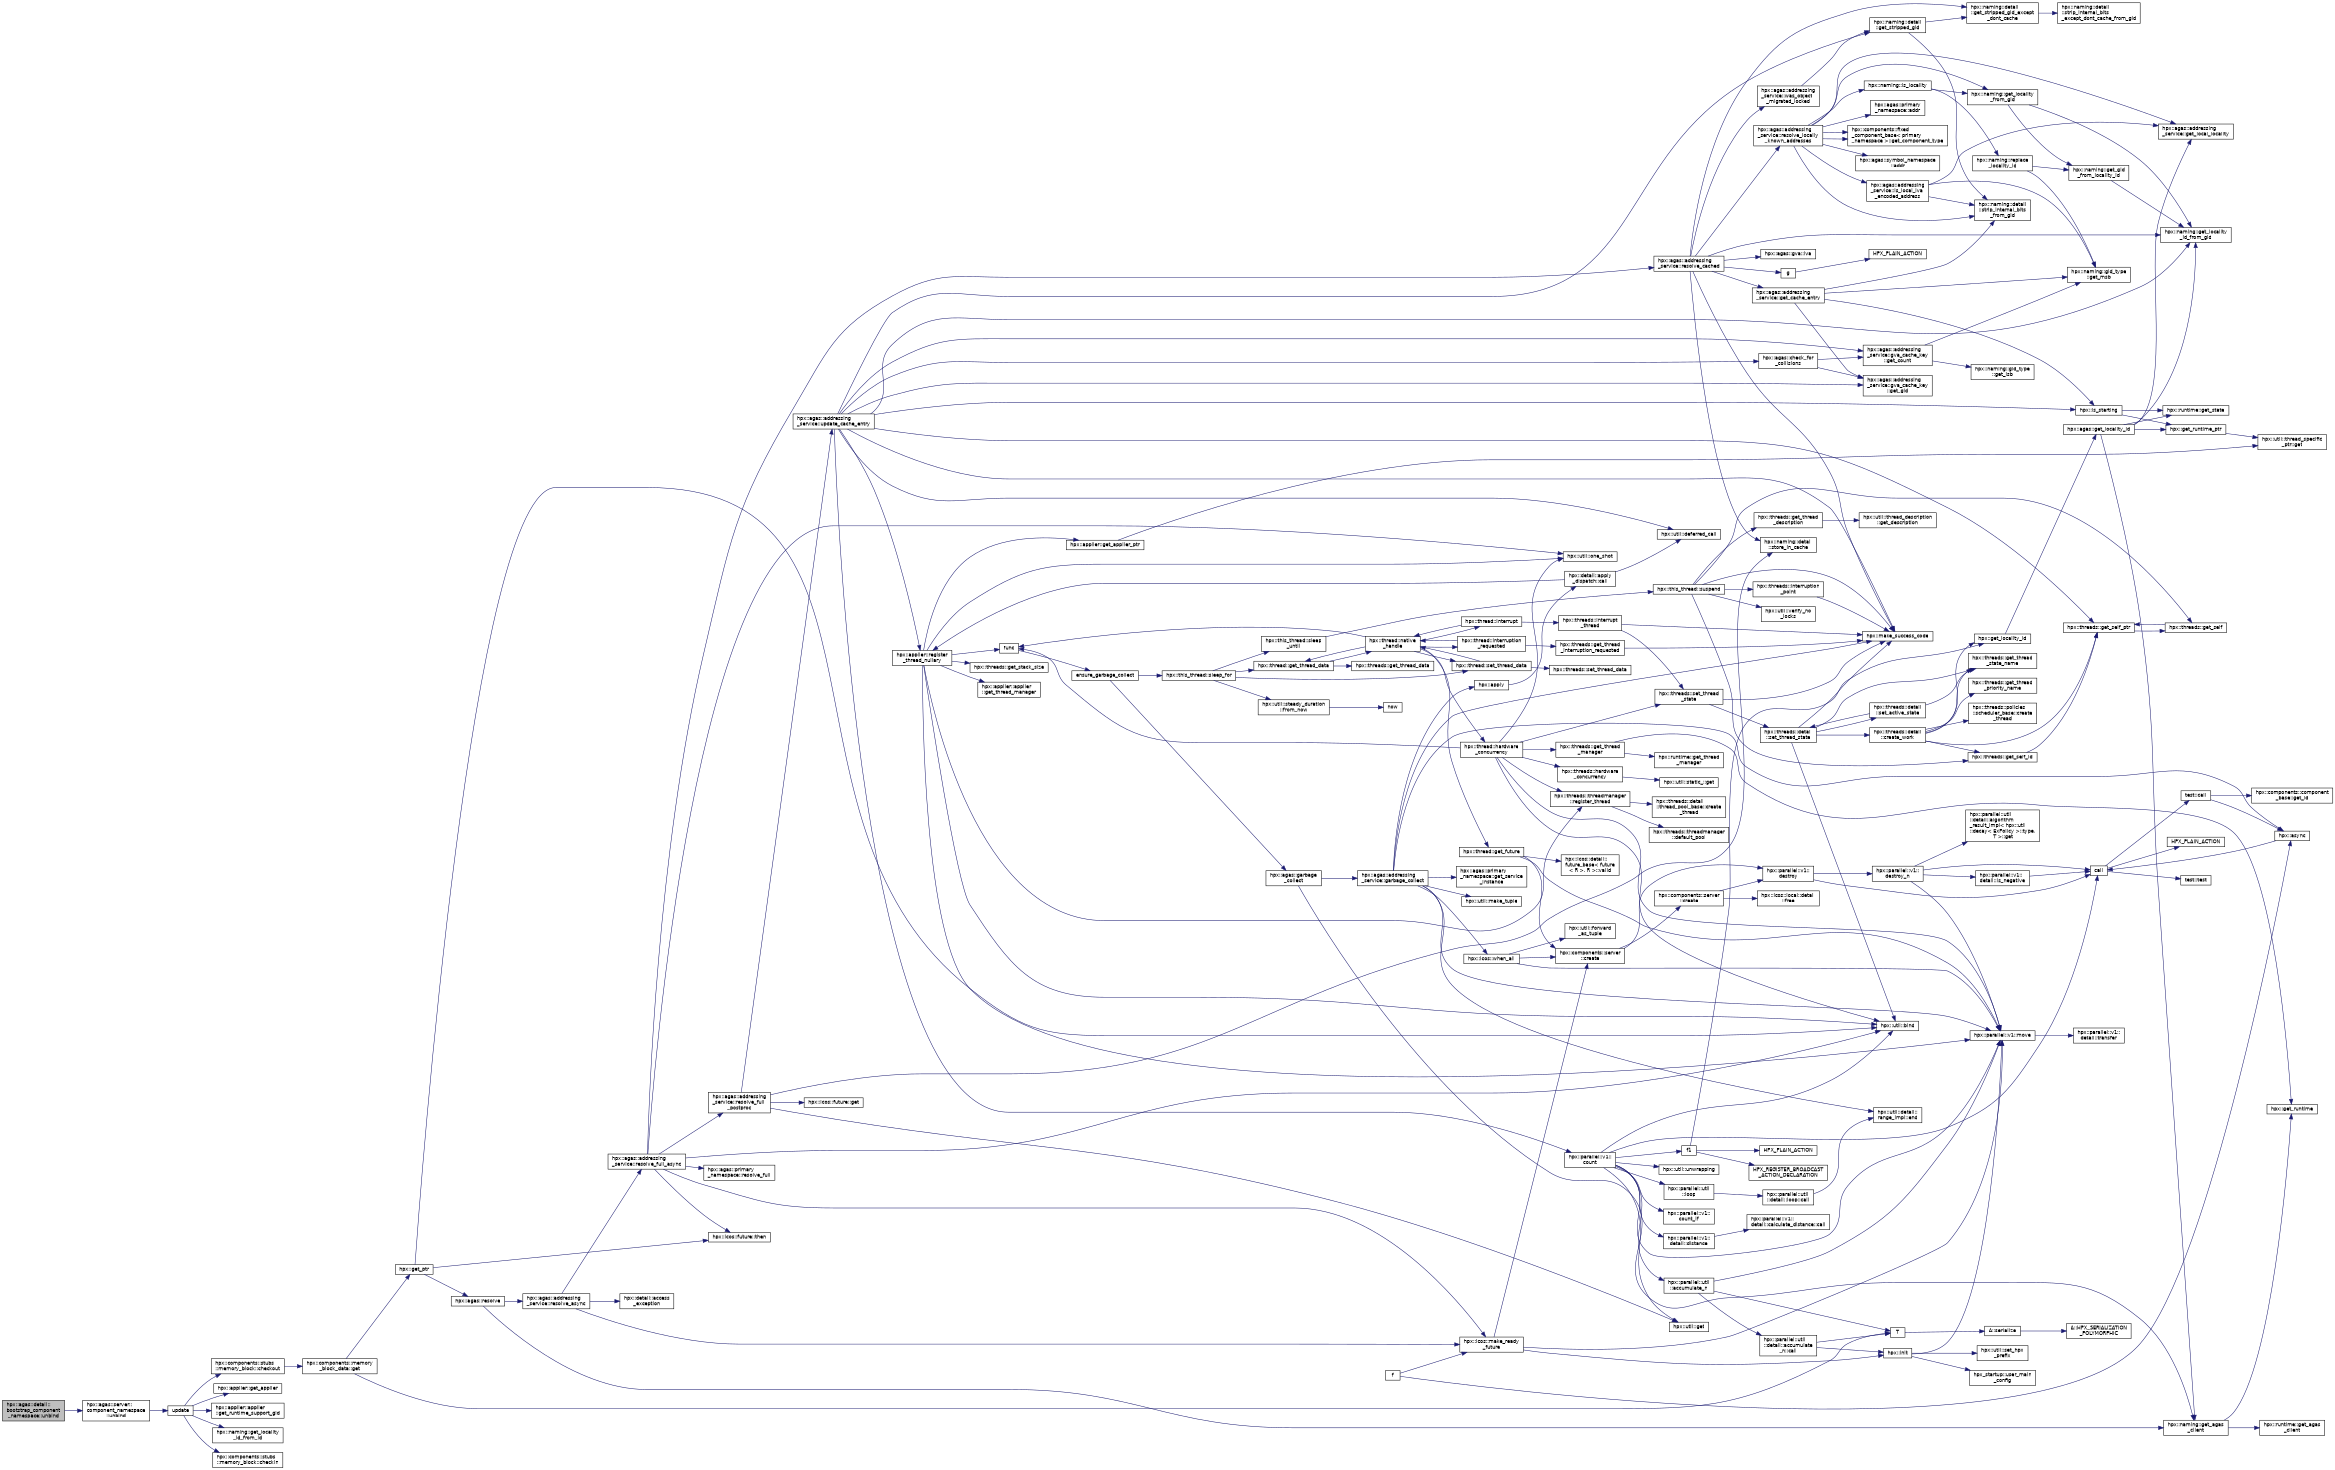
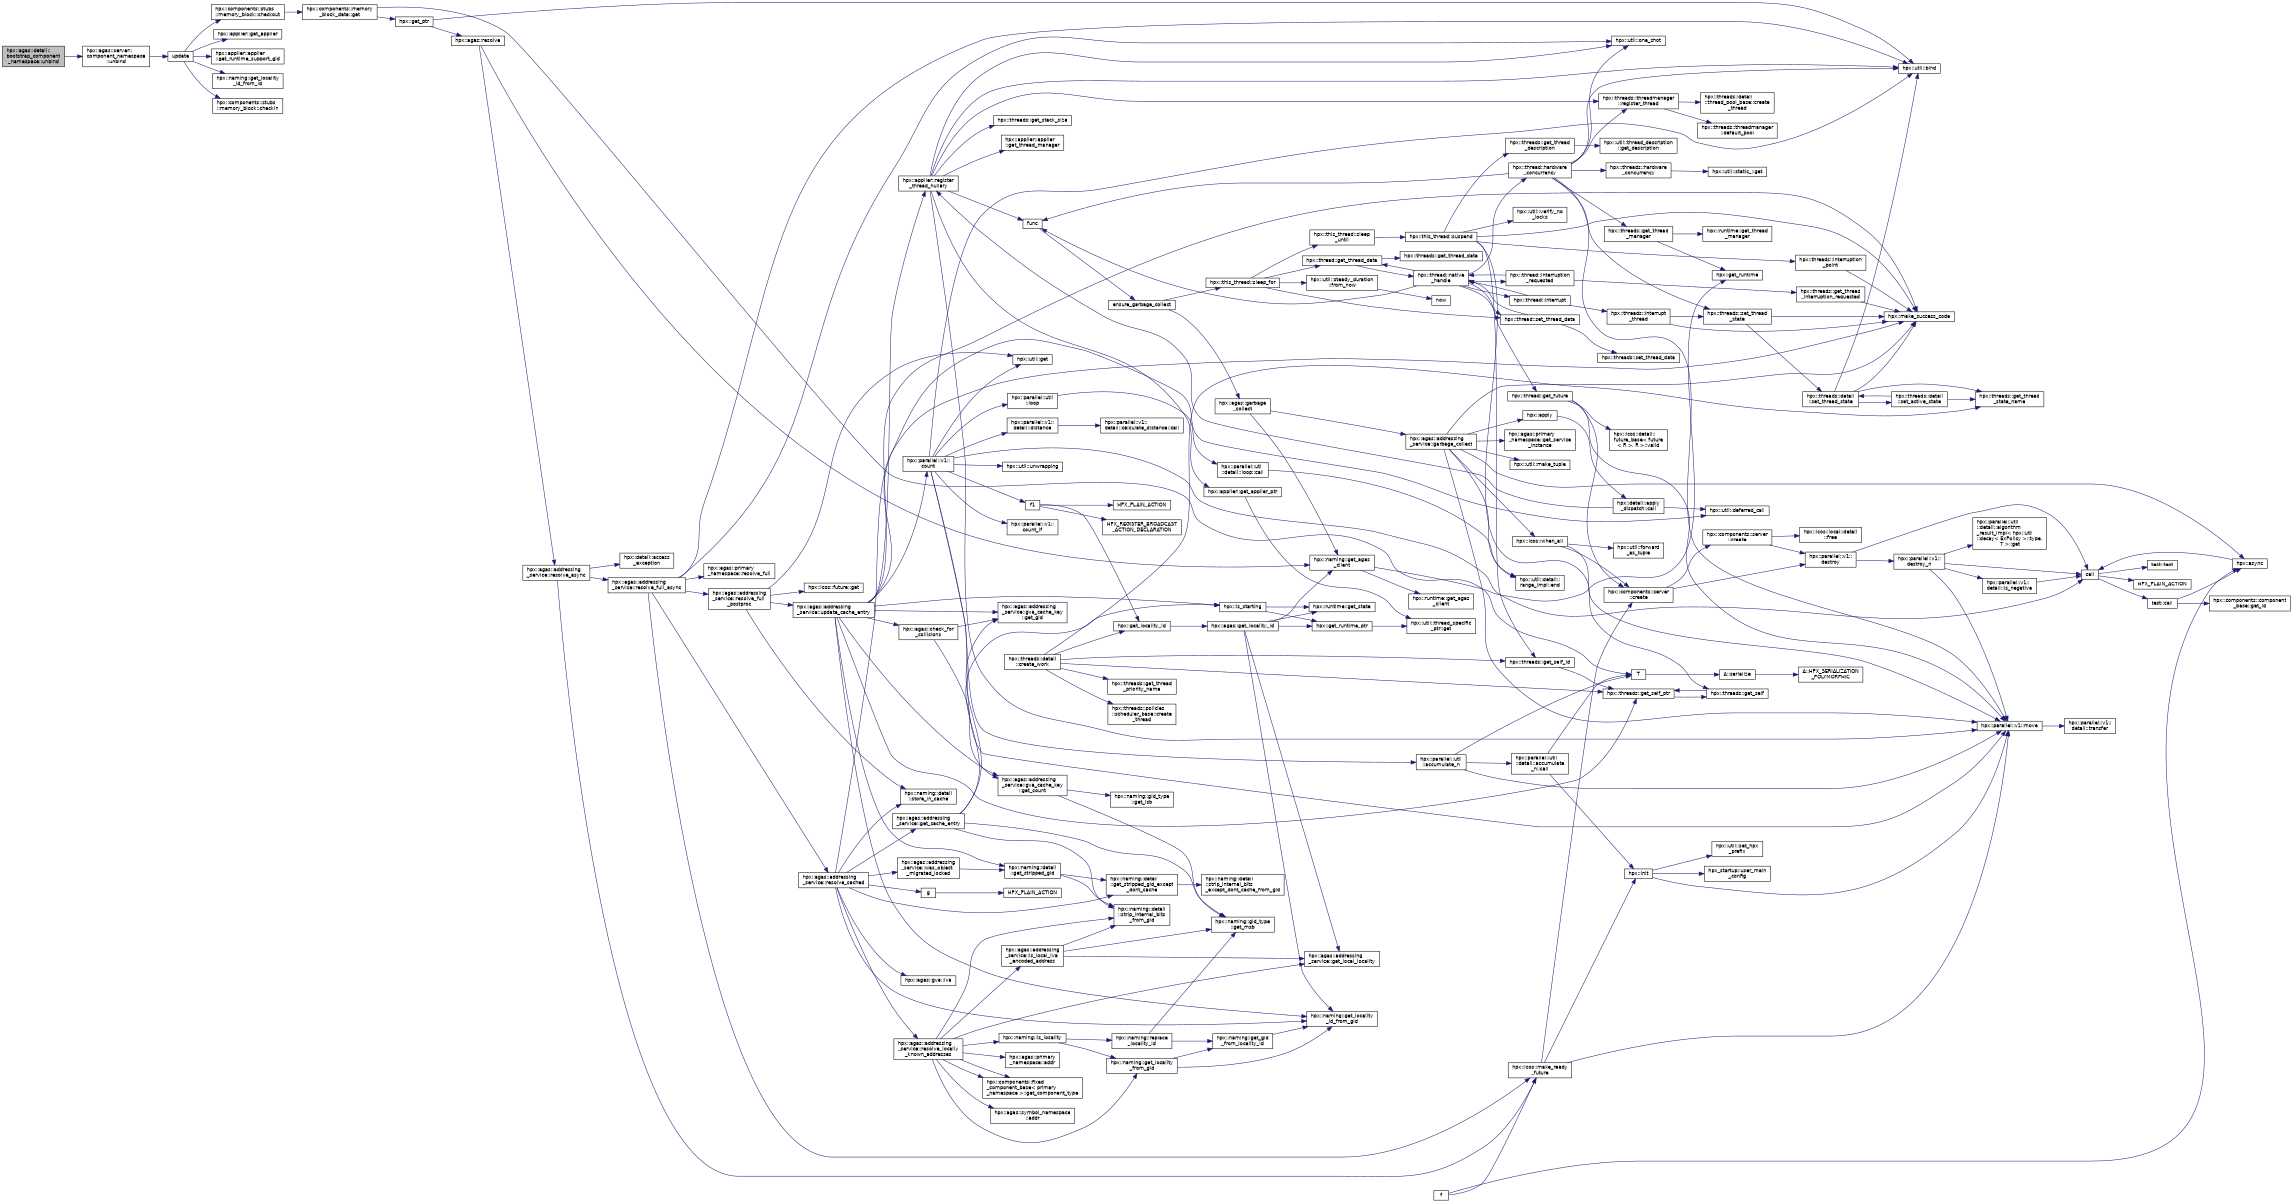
edge "hpx::threads::detail ::set_thread_state" -> "hpx::threads::detail ::create_work": removed
node "hpx::lcos::future::then": removed
